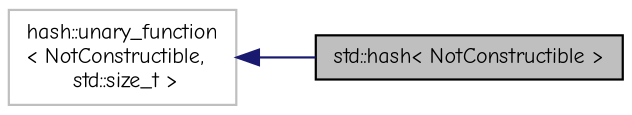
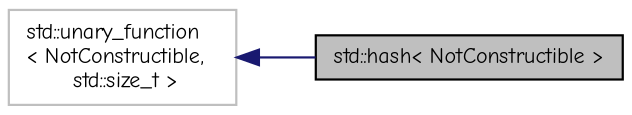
node "hash::unary_function < NotConstructible, std::size_t >": label "hash::unary_function < NotConstructible, std::size_t >" -> "std::unary_function < NotConstructible, std::size_t >"
